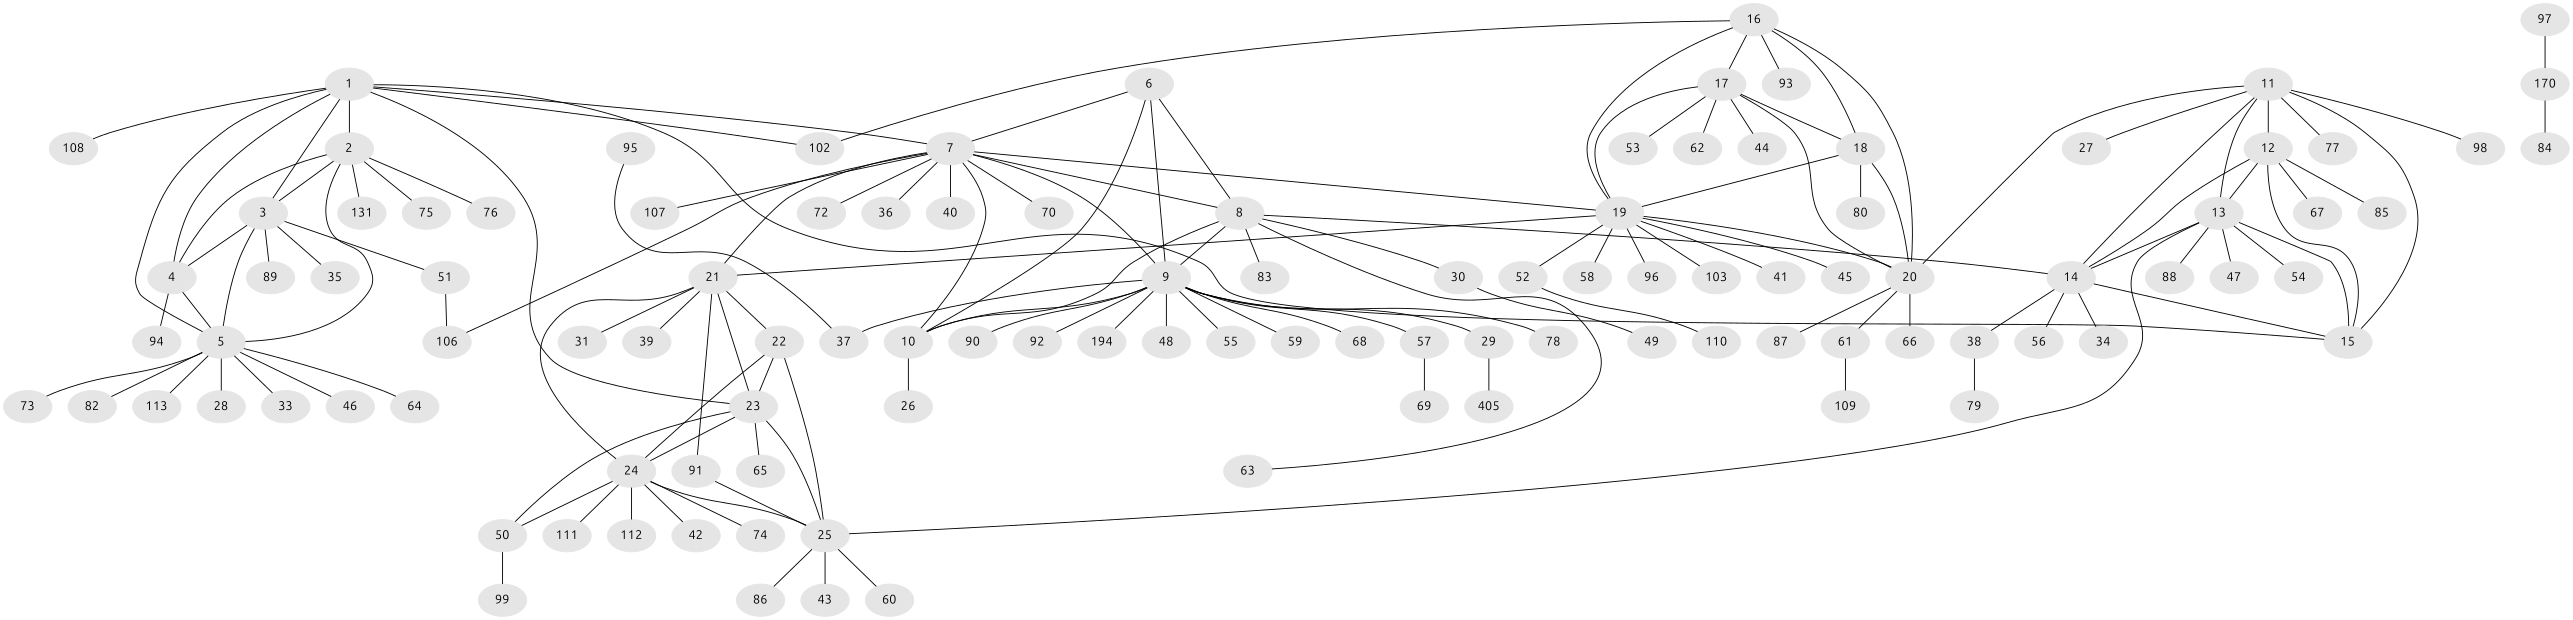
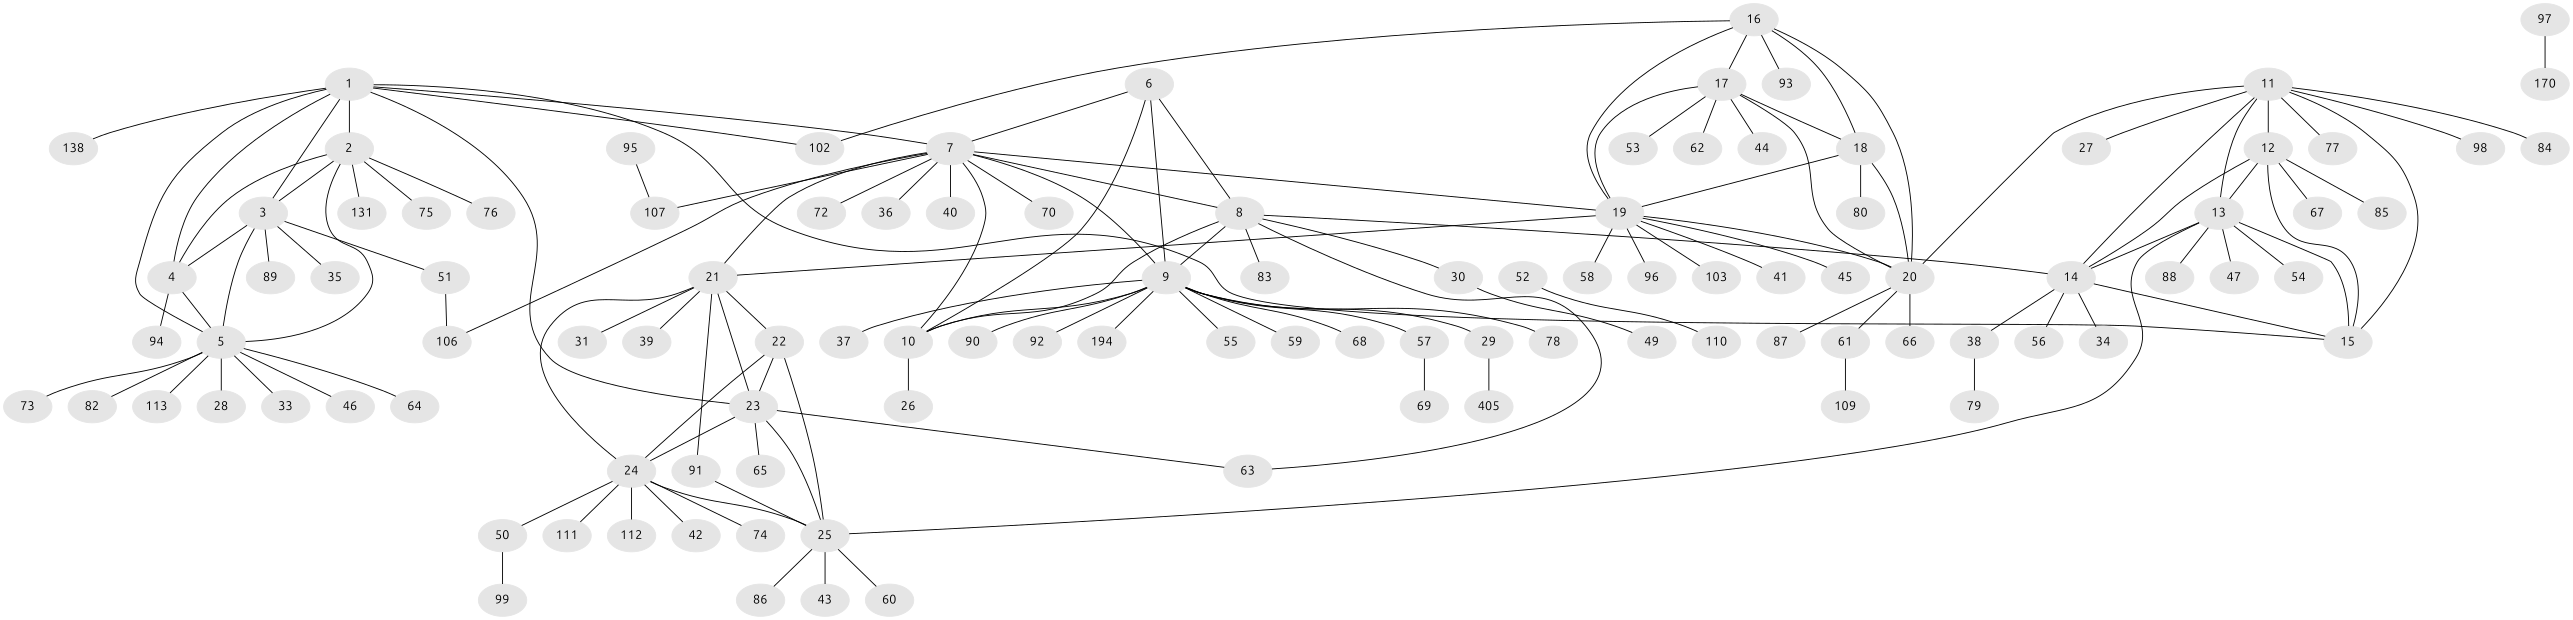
edge "170" -- "84": now "11" -- "84"
node "108": label "108" -> "138"
edge "19" -- "52": removed
edge "95" -- "37": now "95" -- "107"
node "48": removed
edge "23" -- "50": now "23" -- "63"
